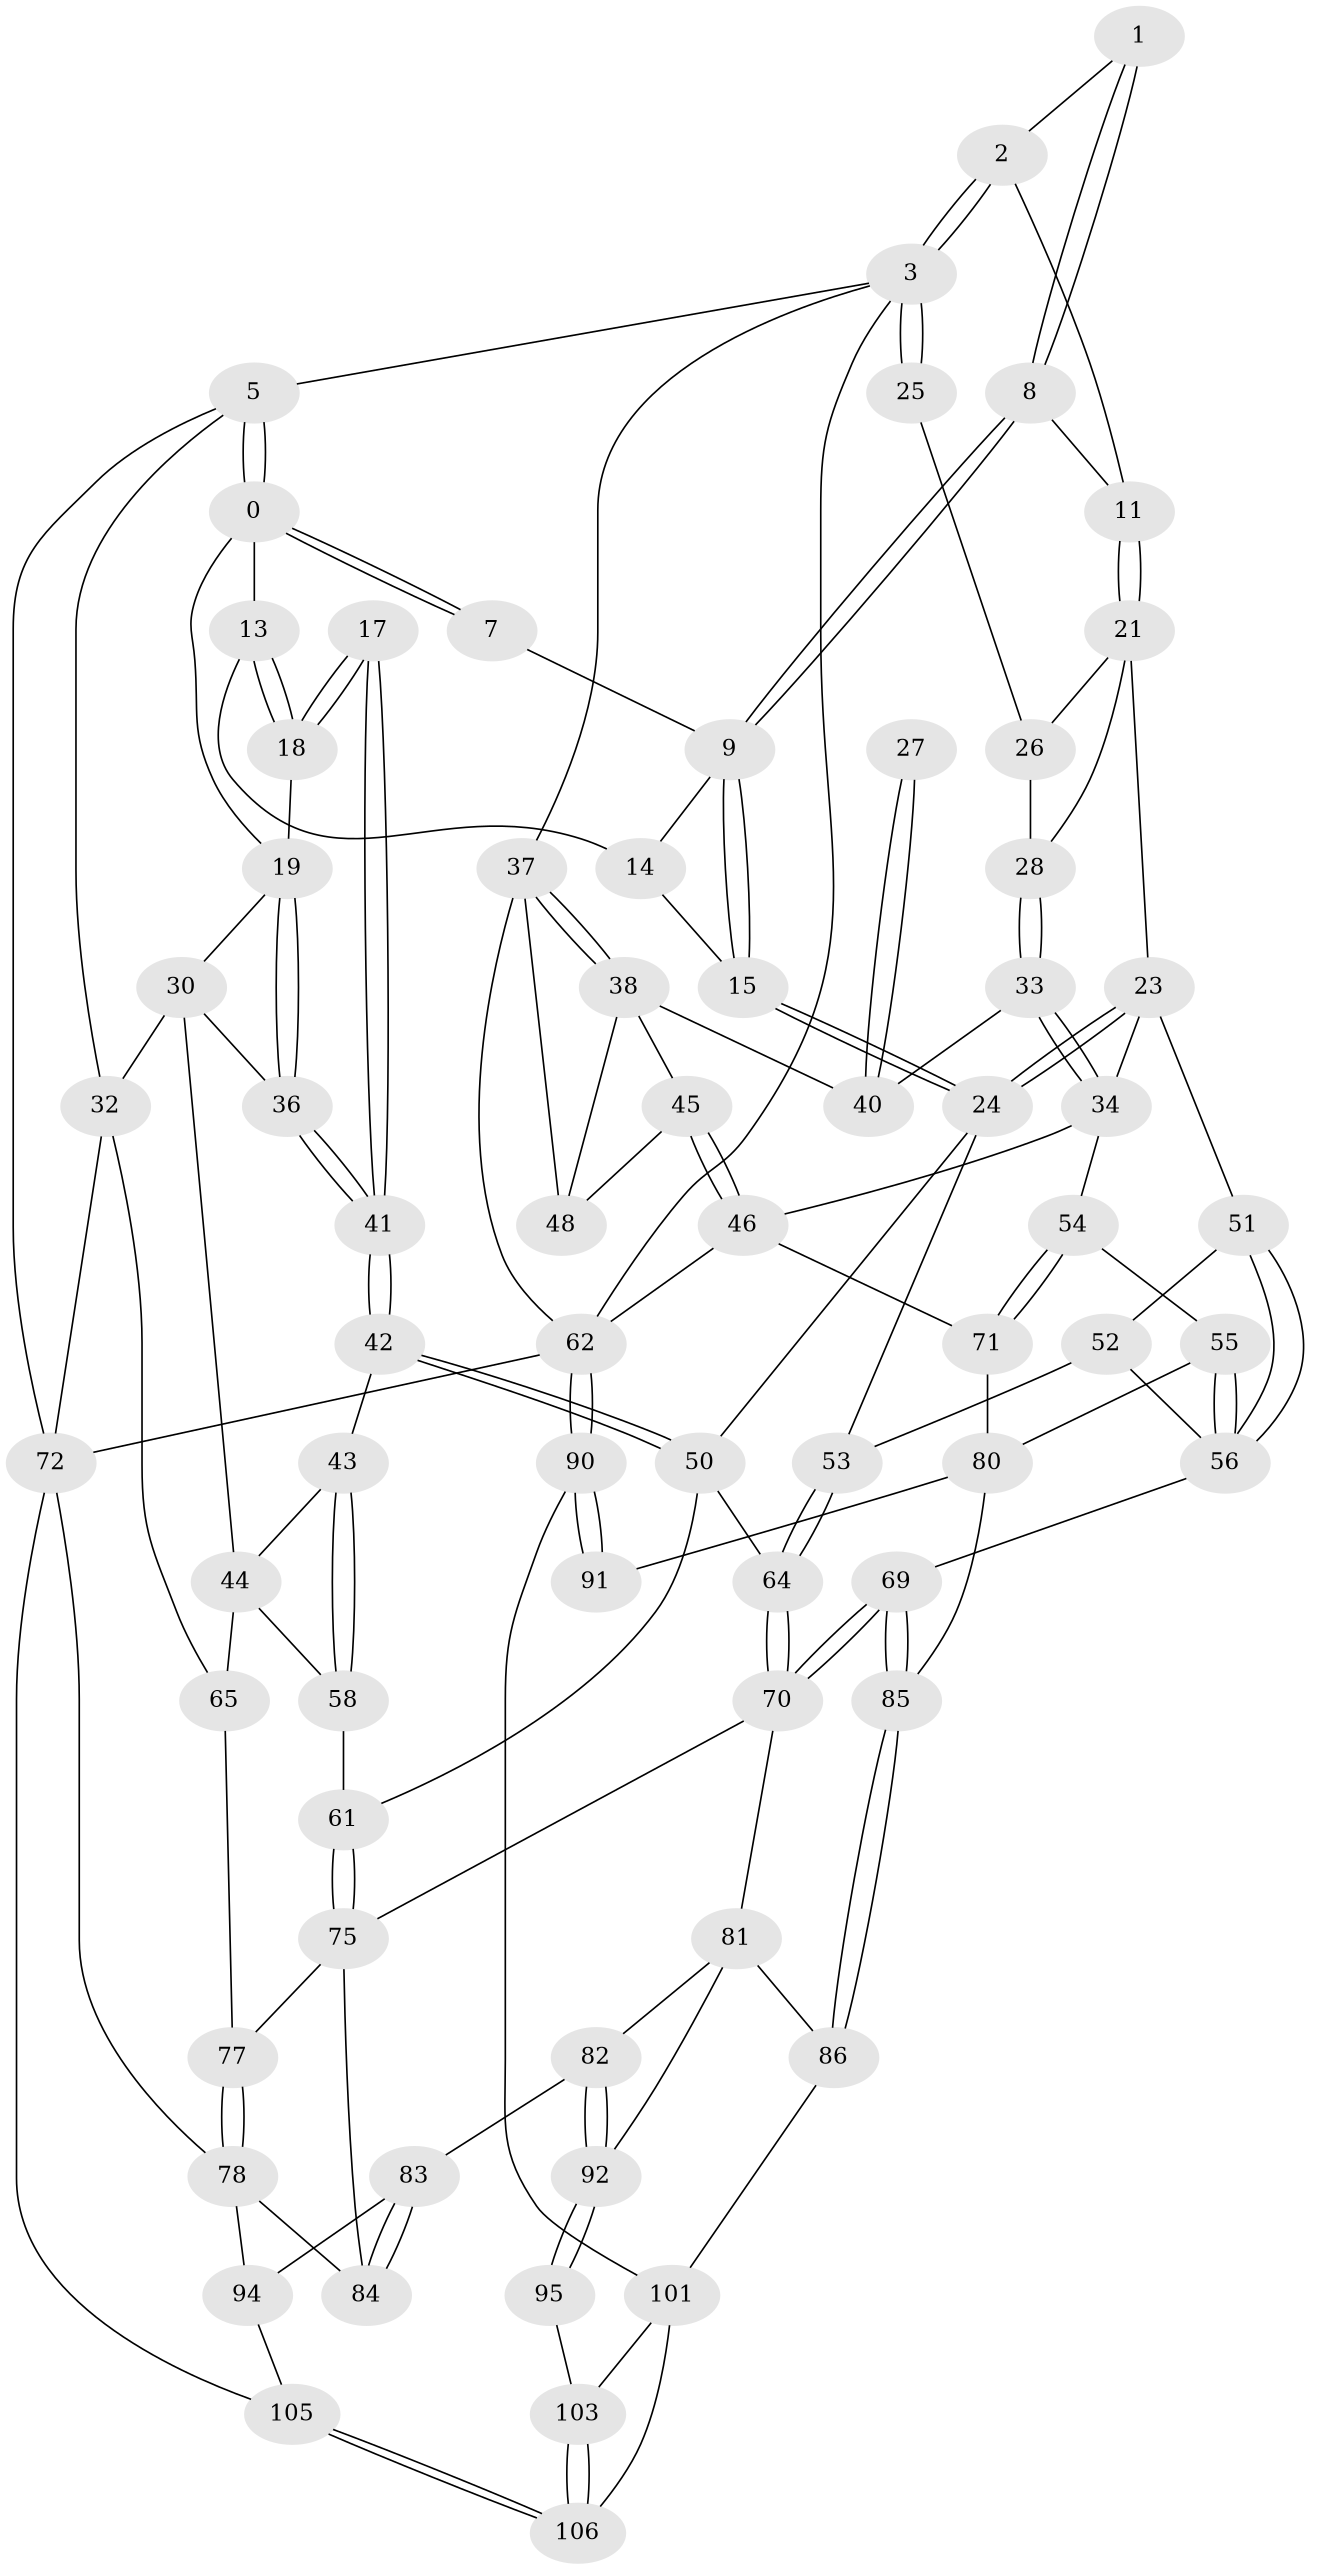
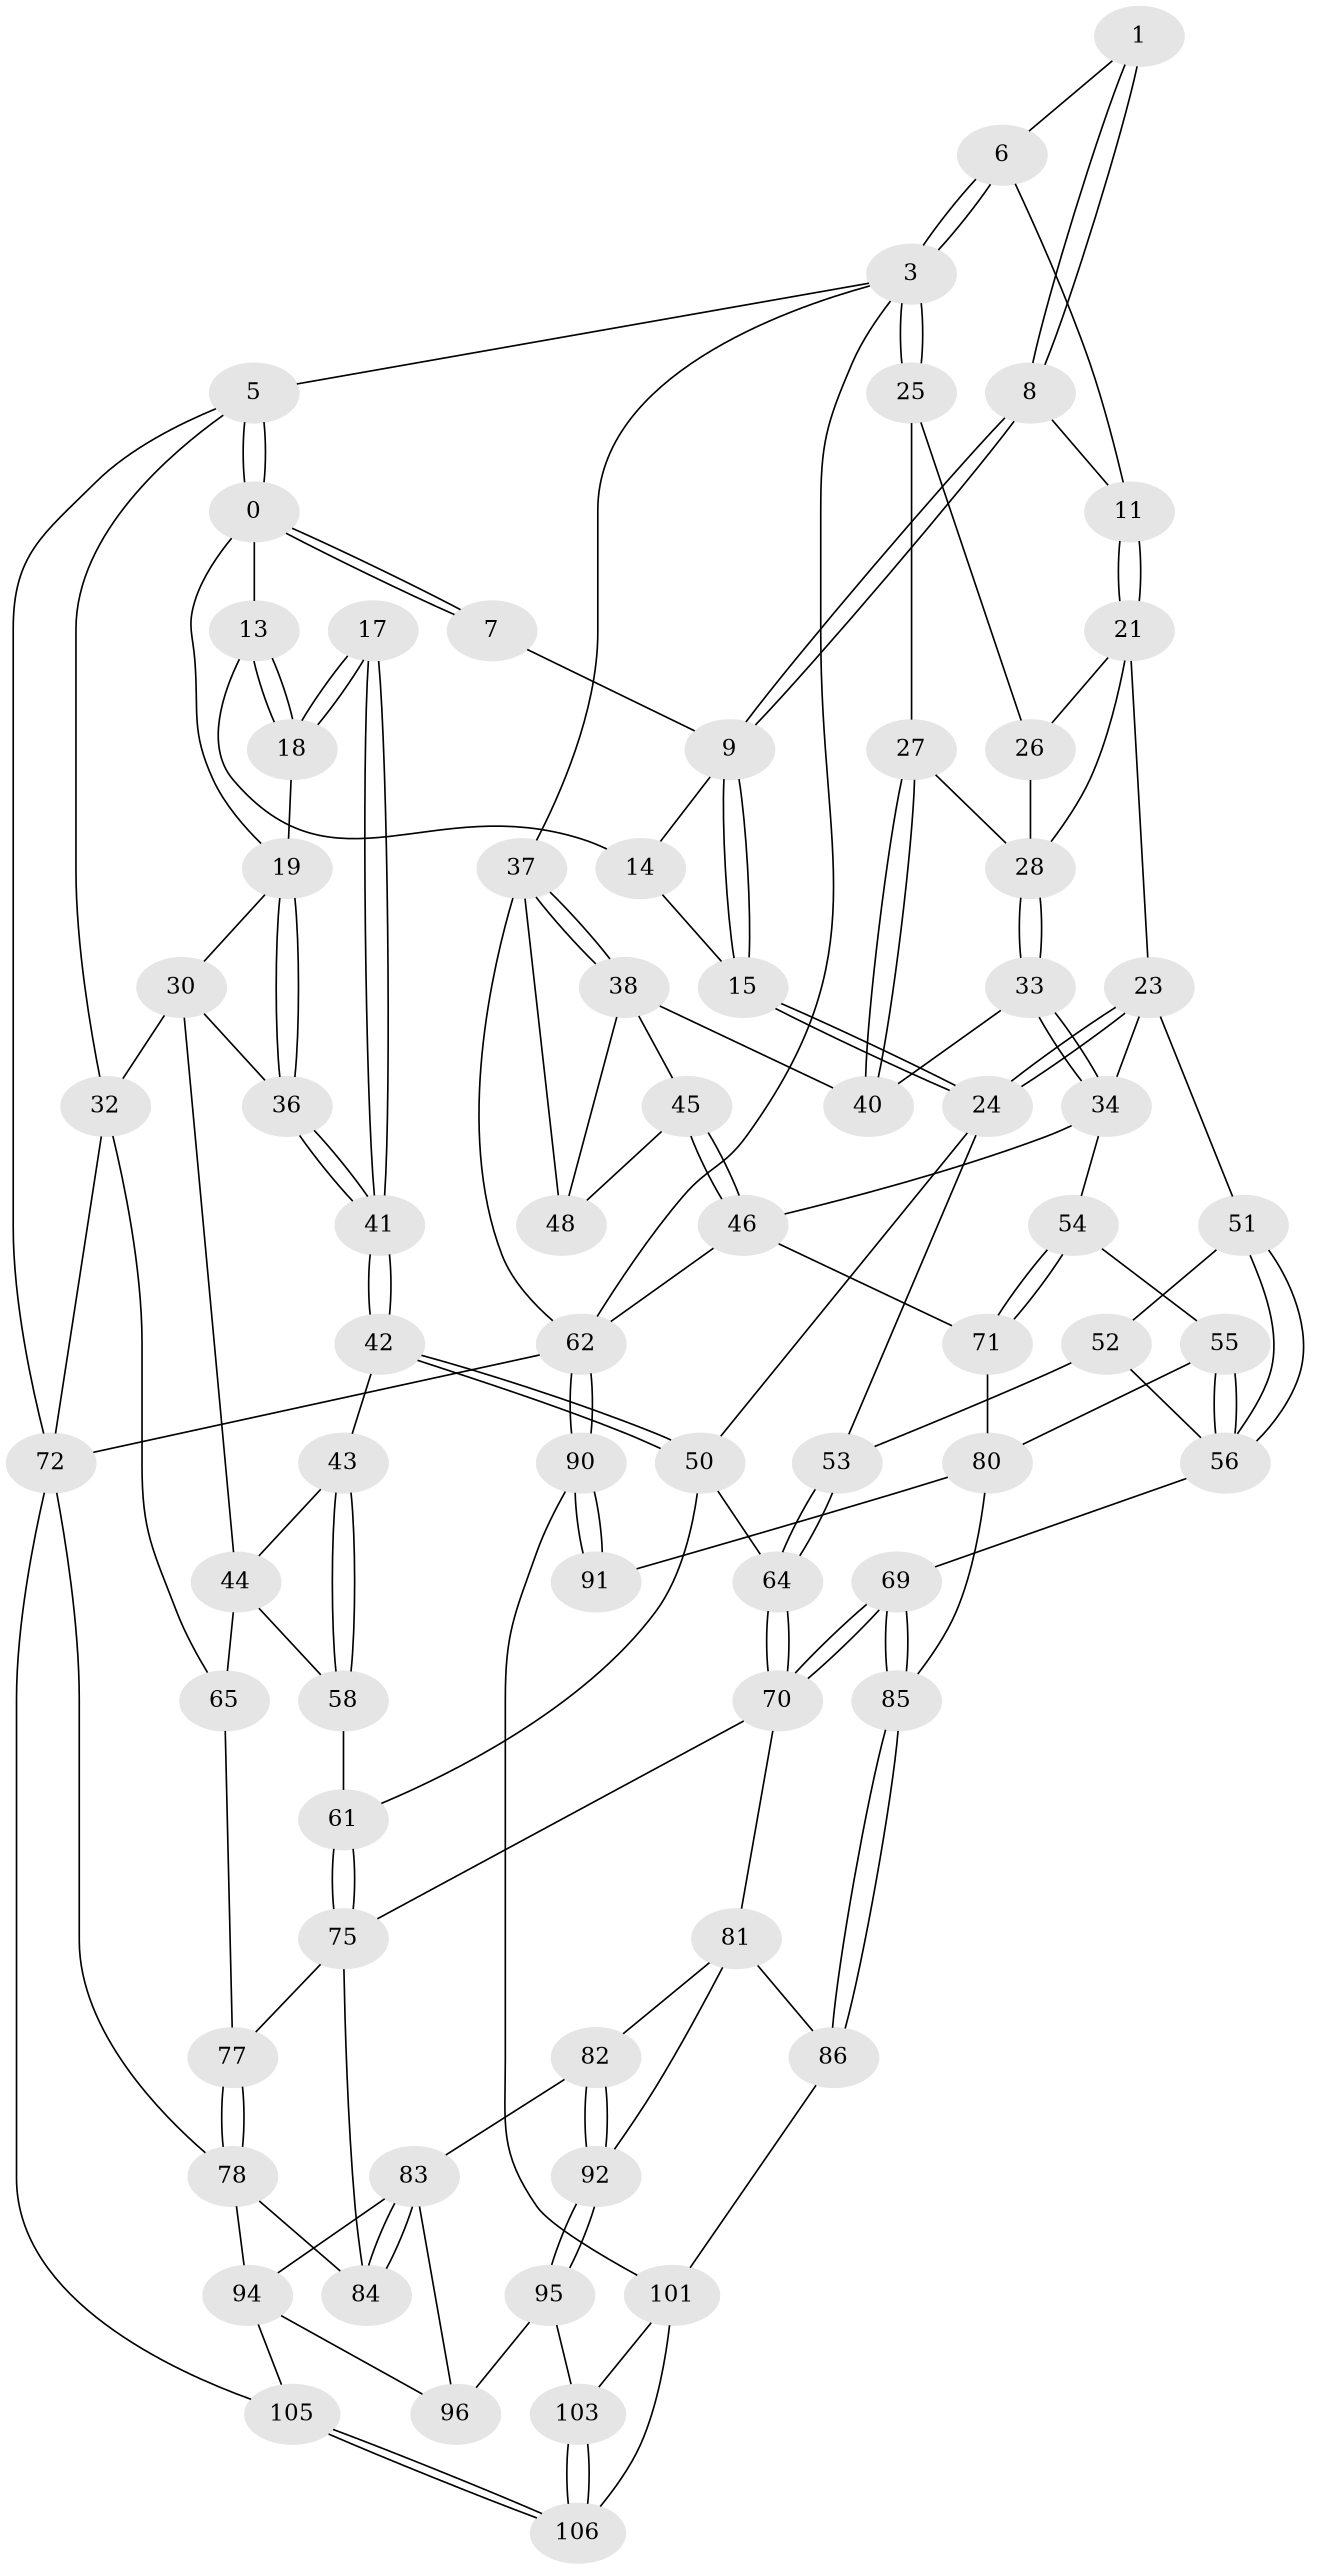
node "2": label "2" -> "6"
edge "25" -- "27": added
edge "27" -- "28": added
node "96": added
